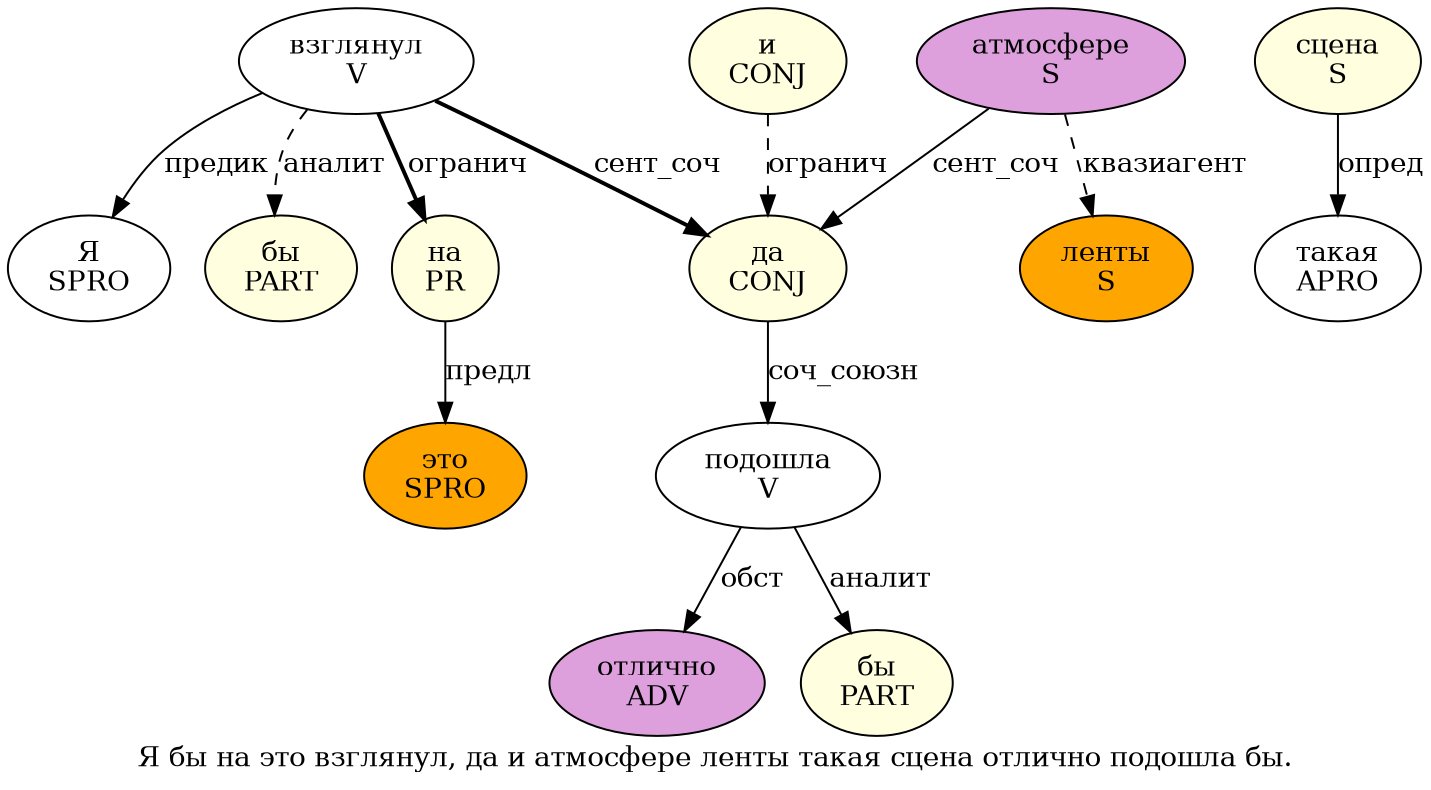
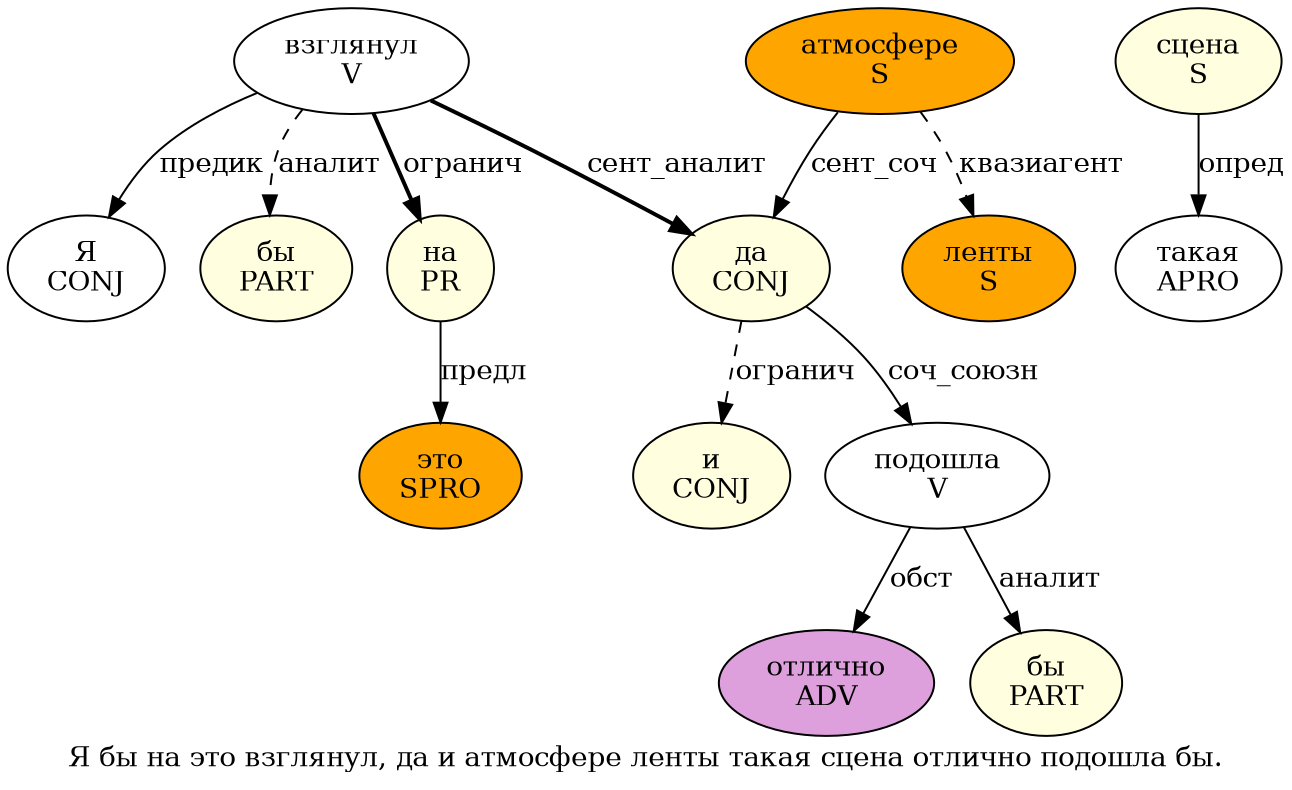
node "атмосфере S": fillcolor plum -> orange
edge "и CONJ" -> "да CONJ": reversed
edge "взглянул V" -> "да CONJ": label "сент_соч" -> "сент_аналит"
node "Я SPRO": label "Я SPRO" -> "Я CONJ"
